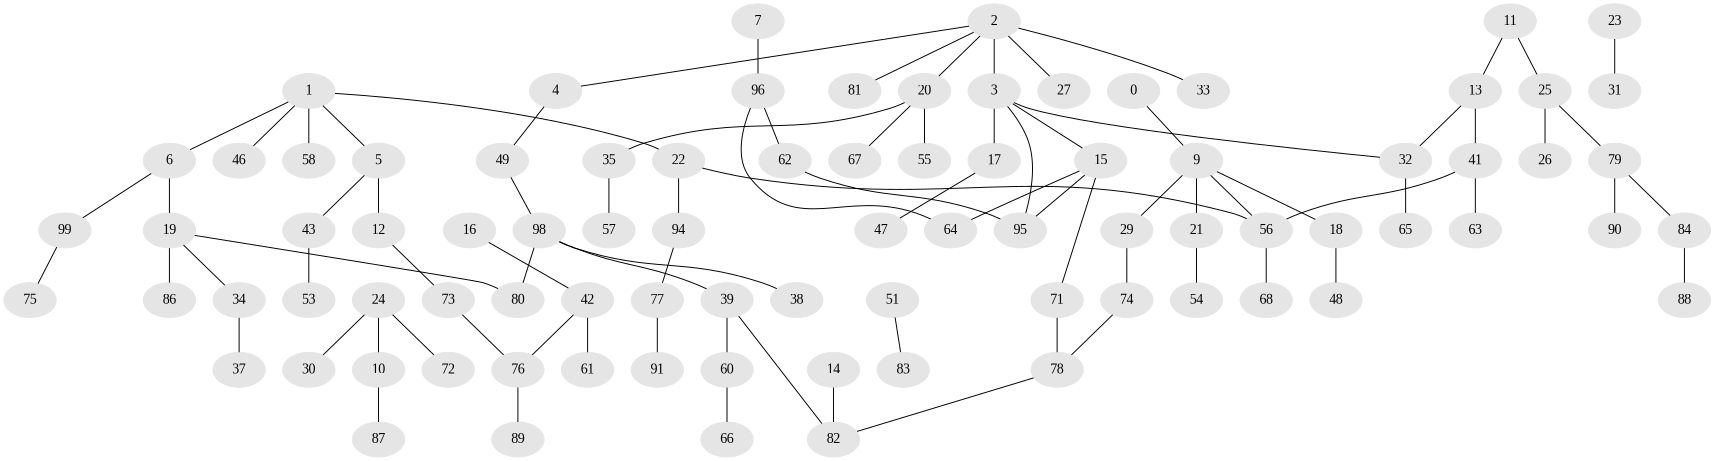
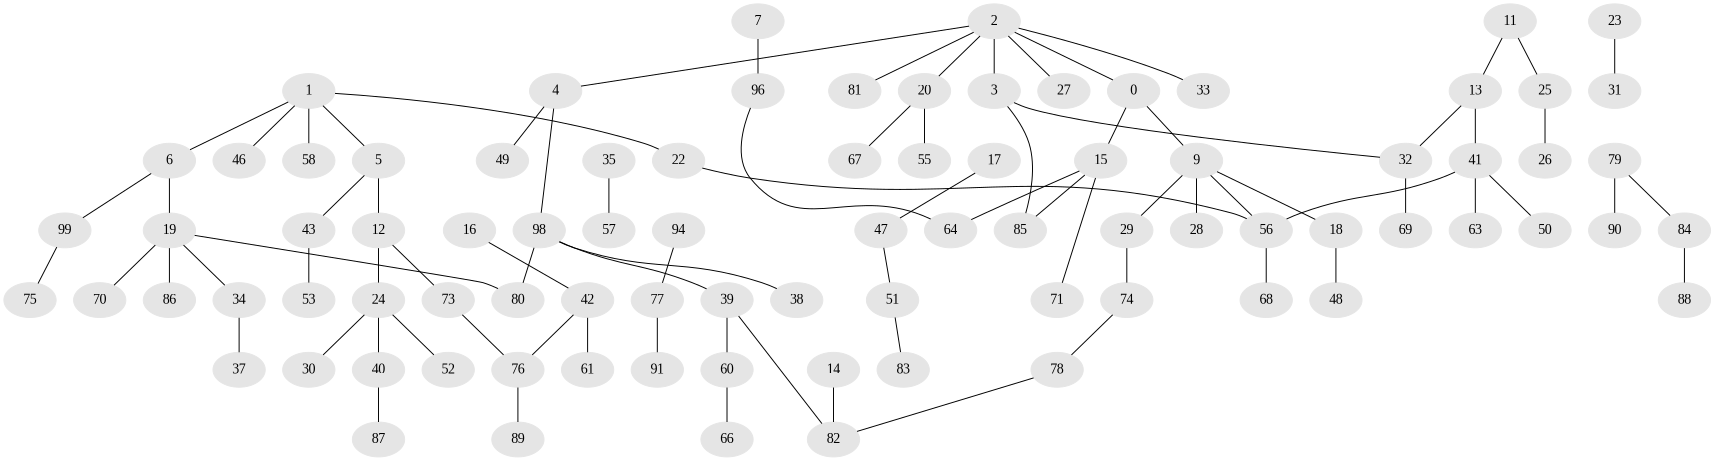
edge "2" -- "0": added
edge "20" -- "35": removed
edge "3" -- "17": removed
edge "3" -- "15": now "0" -- "15"
edge "25" -- "79": removed
node "62": removed
edge "49" -- "98": now "4" -- "98"
edge "22" -- "94": removed
node "95": label "95" -> "85"
node "21": label "21" -> "28"
node "65": label "65" -> "69"
node "50": added
edge "47" -- "51": added
edge "12" -- "24": added
node "70": added
node "54": removed
edge "71" -- "78": removed
node "10": label "10" -> "40"
node "72": label "72" -> "52"
